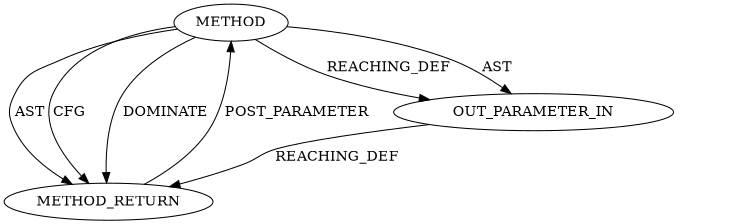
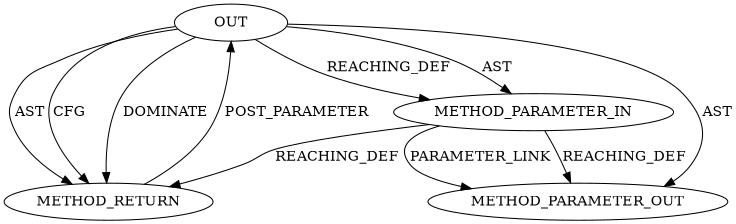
node "METHOD": label "METHOD" -> "OUT"
node "OUT_PARAMETER_IN": label "OUT_PARAMETER_IN" -> "METHOD_PARAMETER_IN"
node "METHOD_PARAMETER_OUT": added
